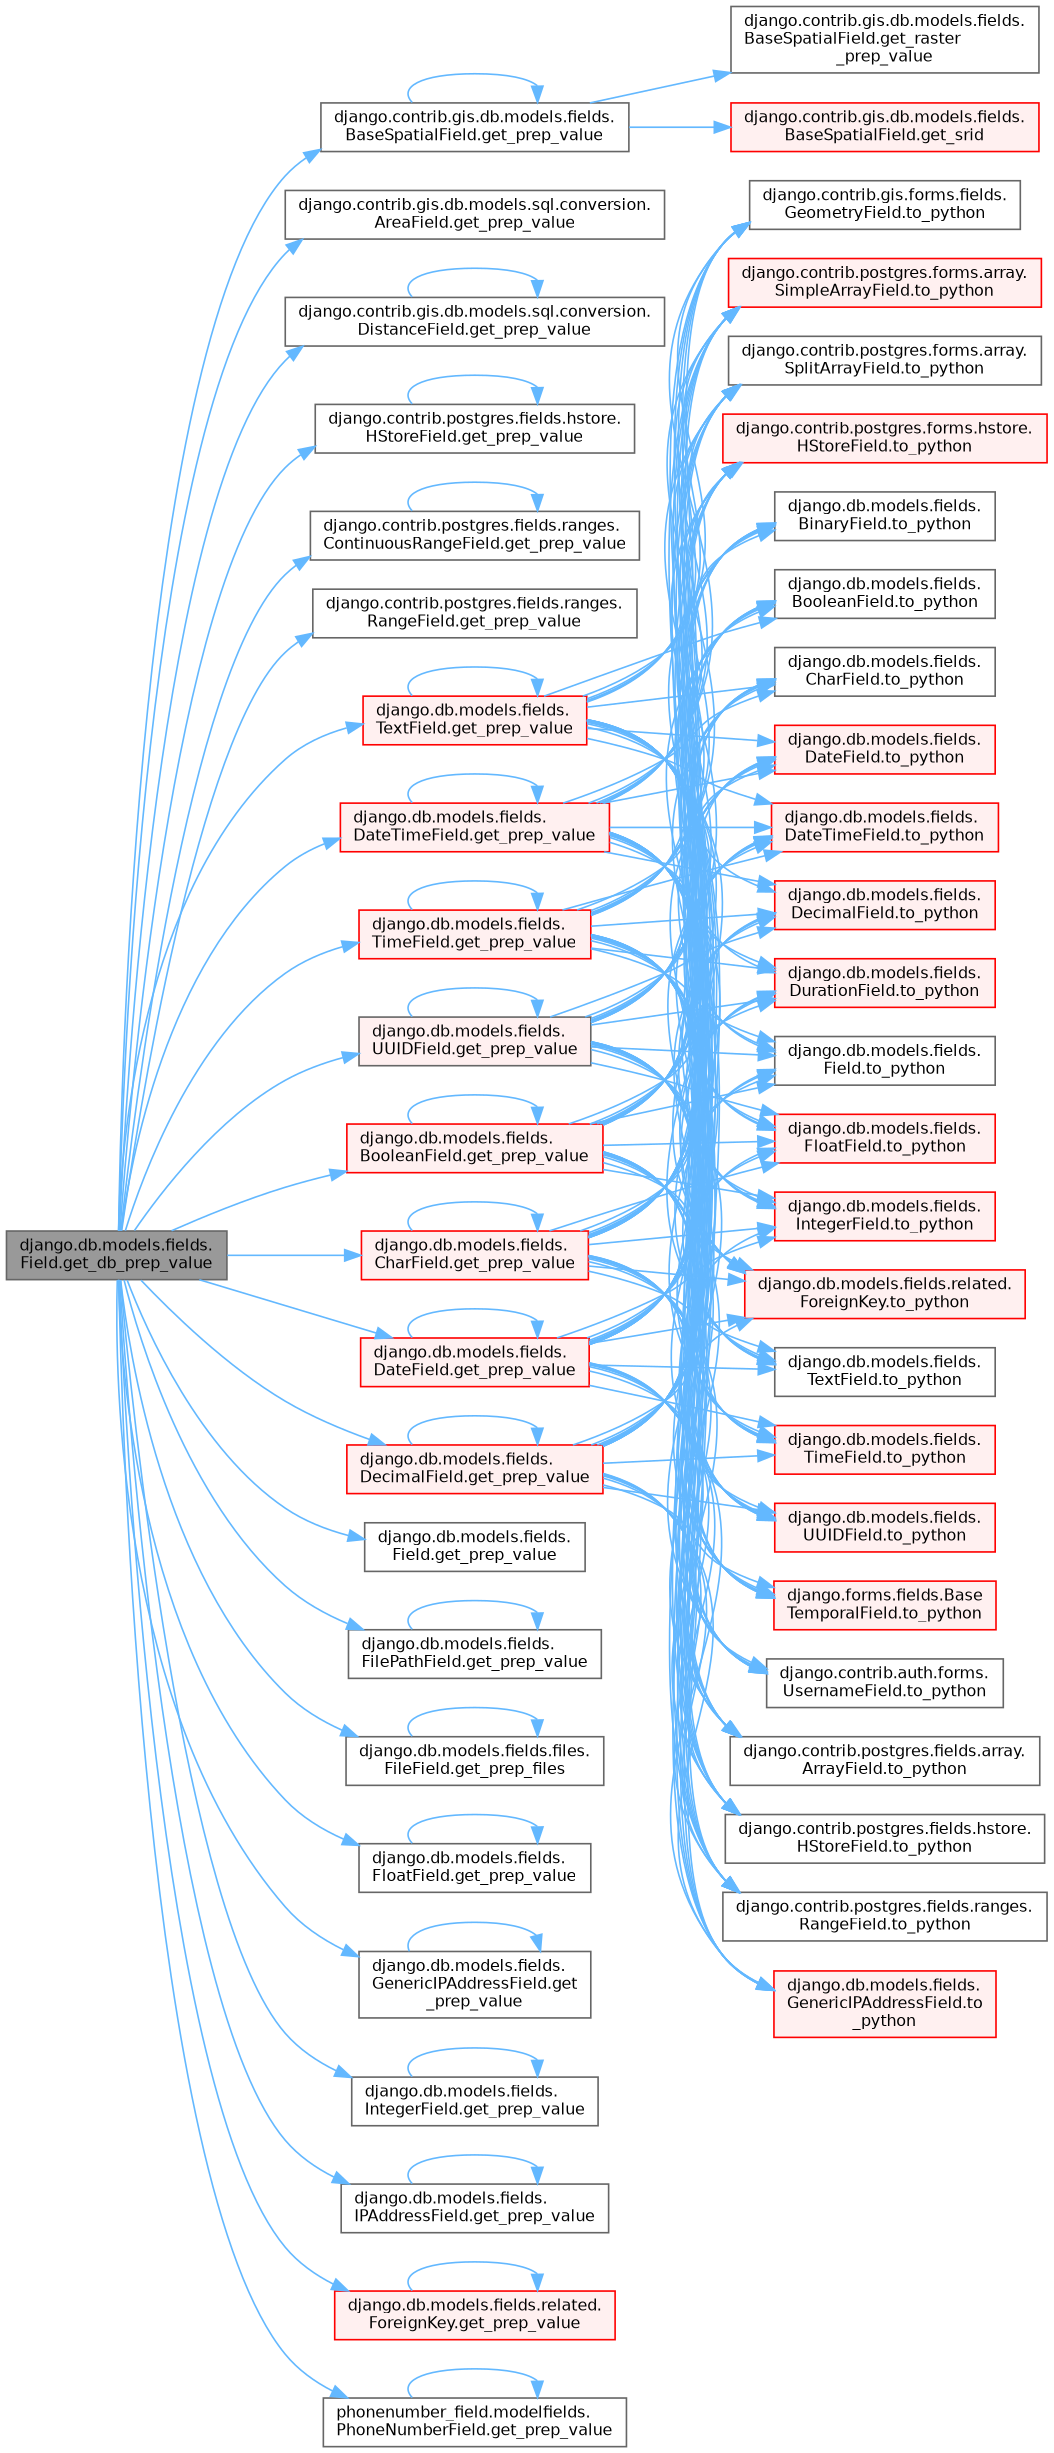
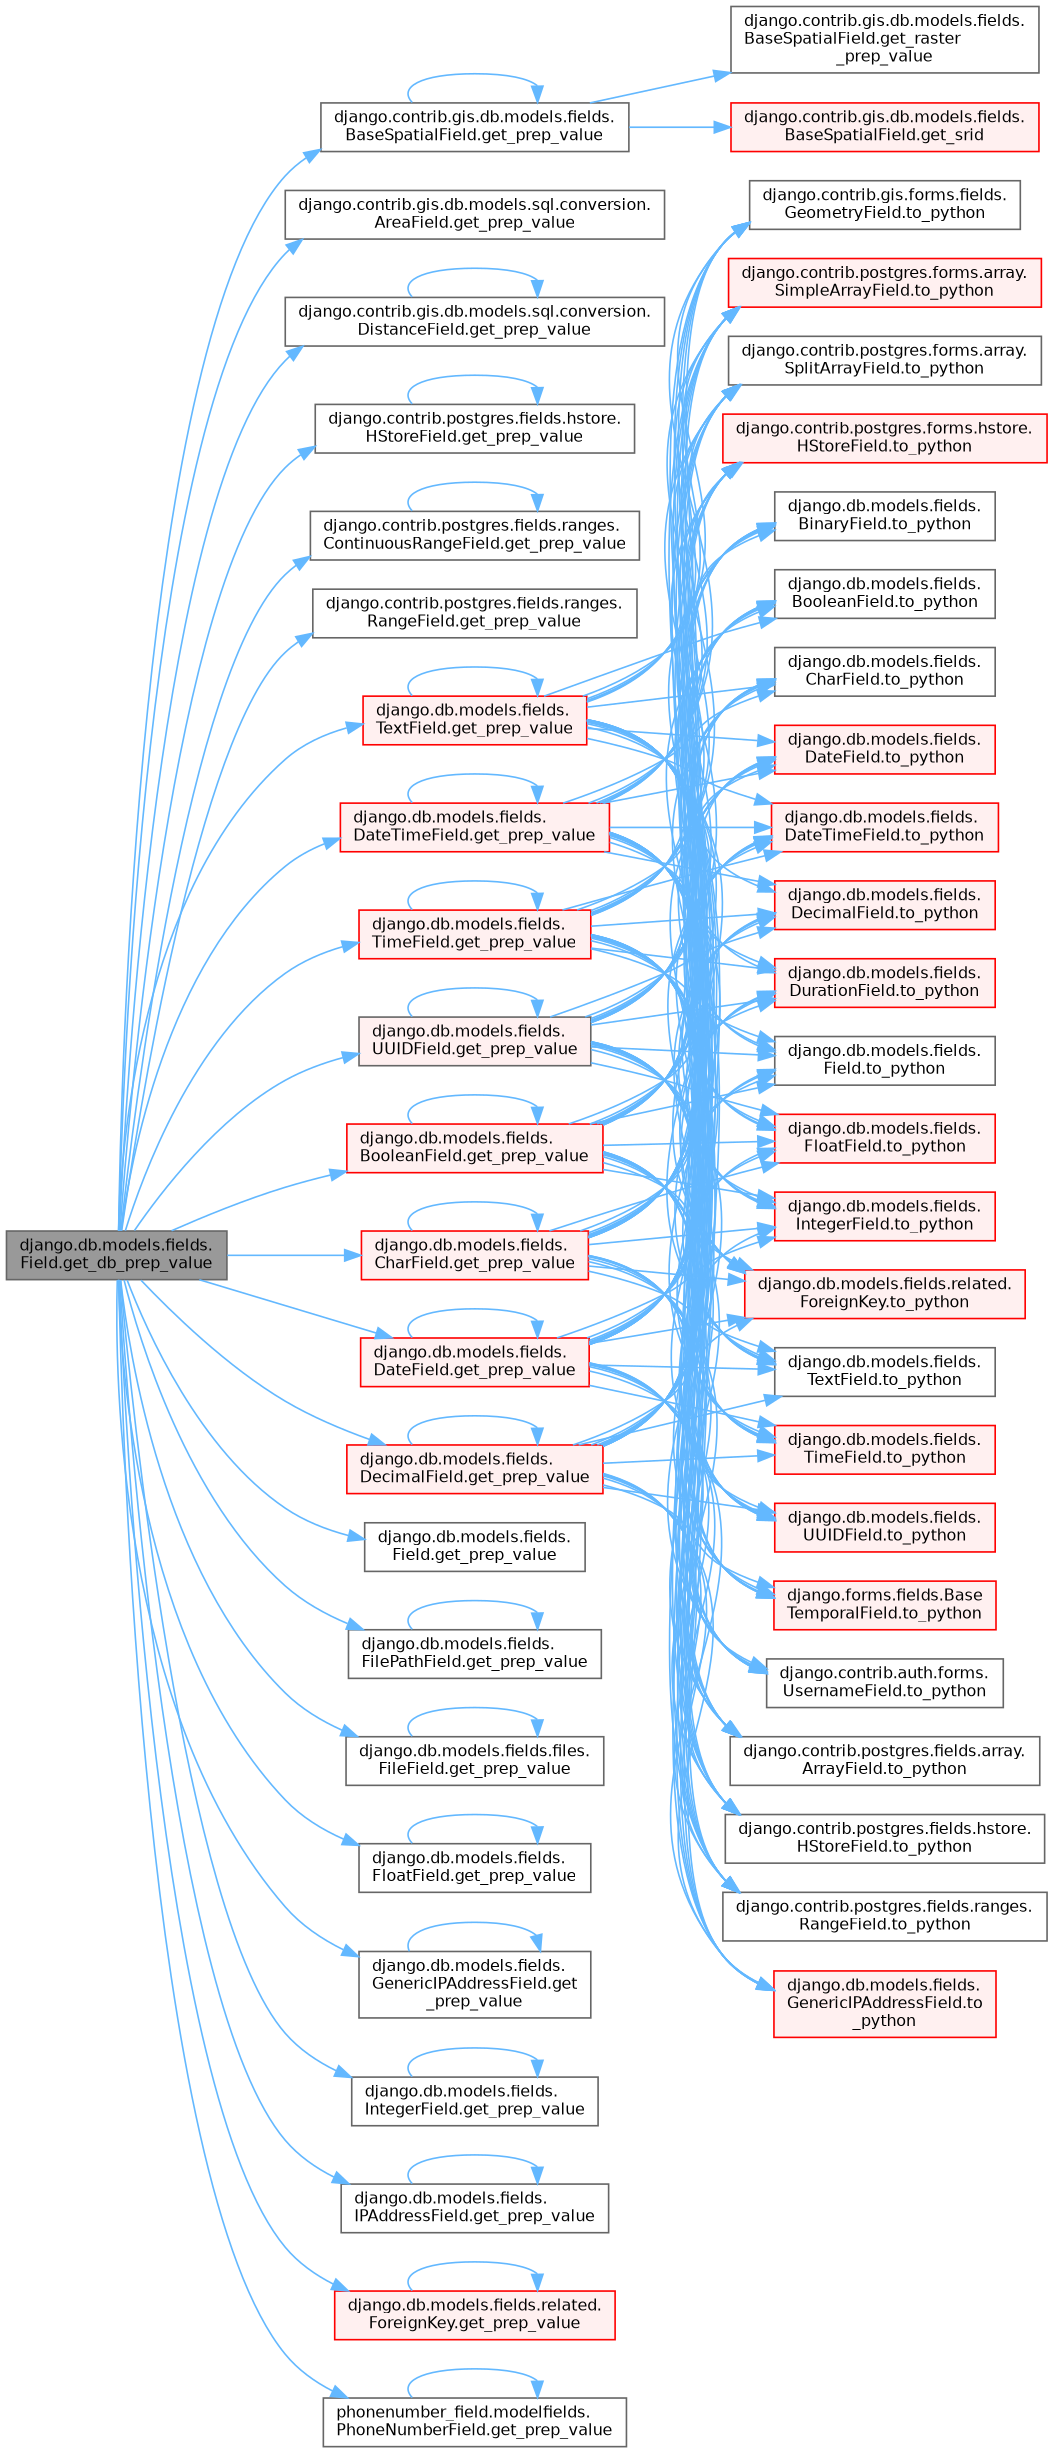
edge "django.db.models.fields. CharField.get_prep_value" -> "django.forms.fields.Base TemporalField.to_python": removed
edge "django.db.models.fields. DecimalField.get_prep_value" -> "django.db.models.fields. TextField.to_python": added
node "django.db.models.fields.files. FileField.get_prep_files": label "django.db.models.fields.files. FileField.get_prep_files" -> "django.db.models.fields.files. FileField.get_prep_value"
